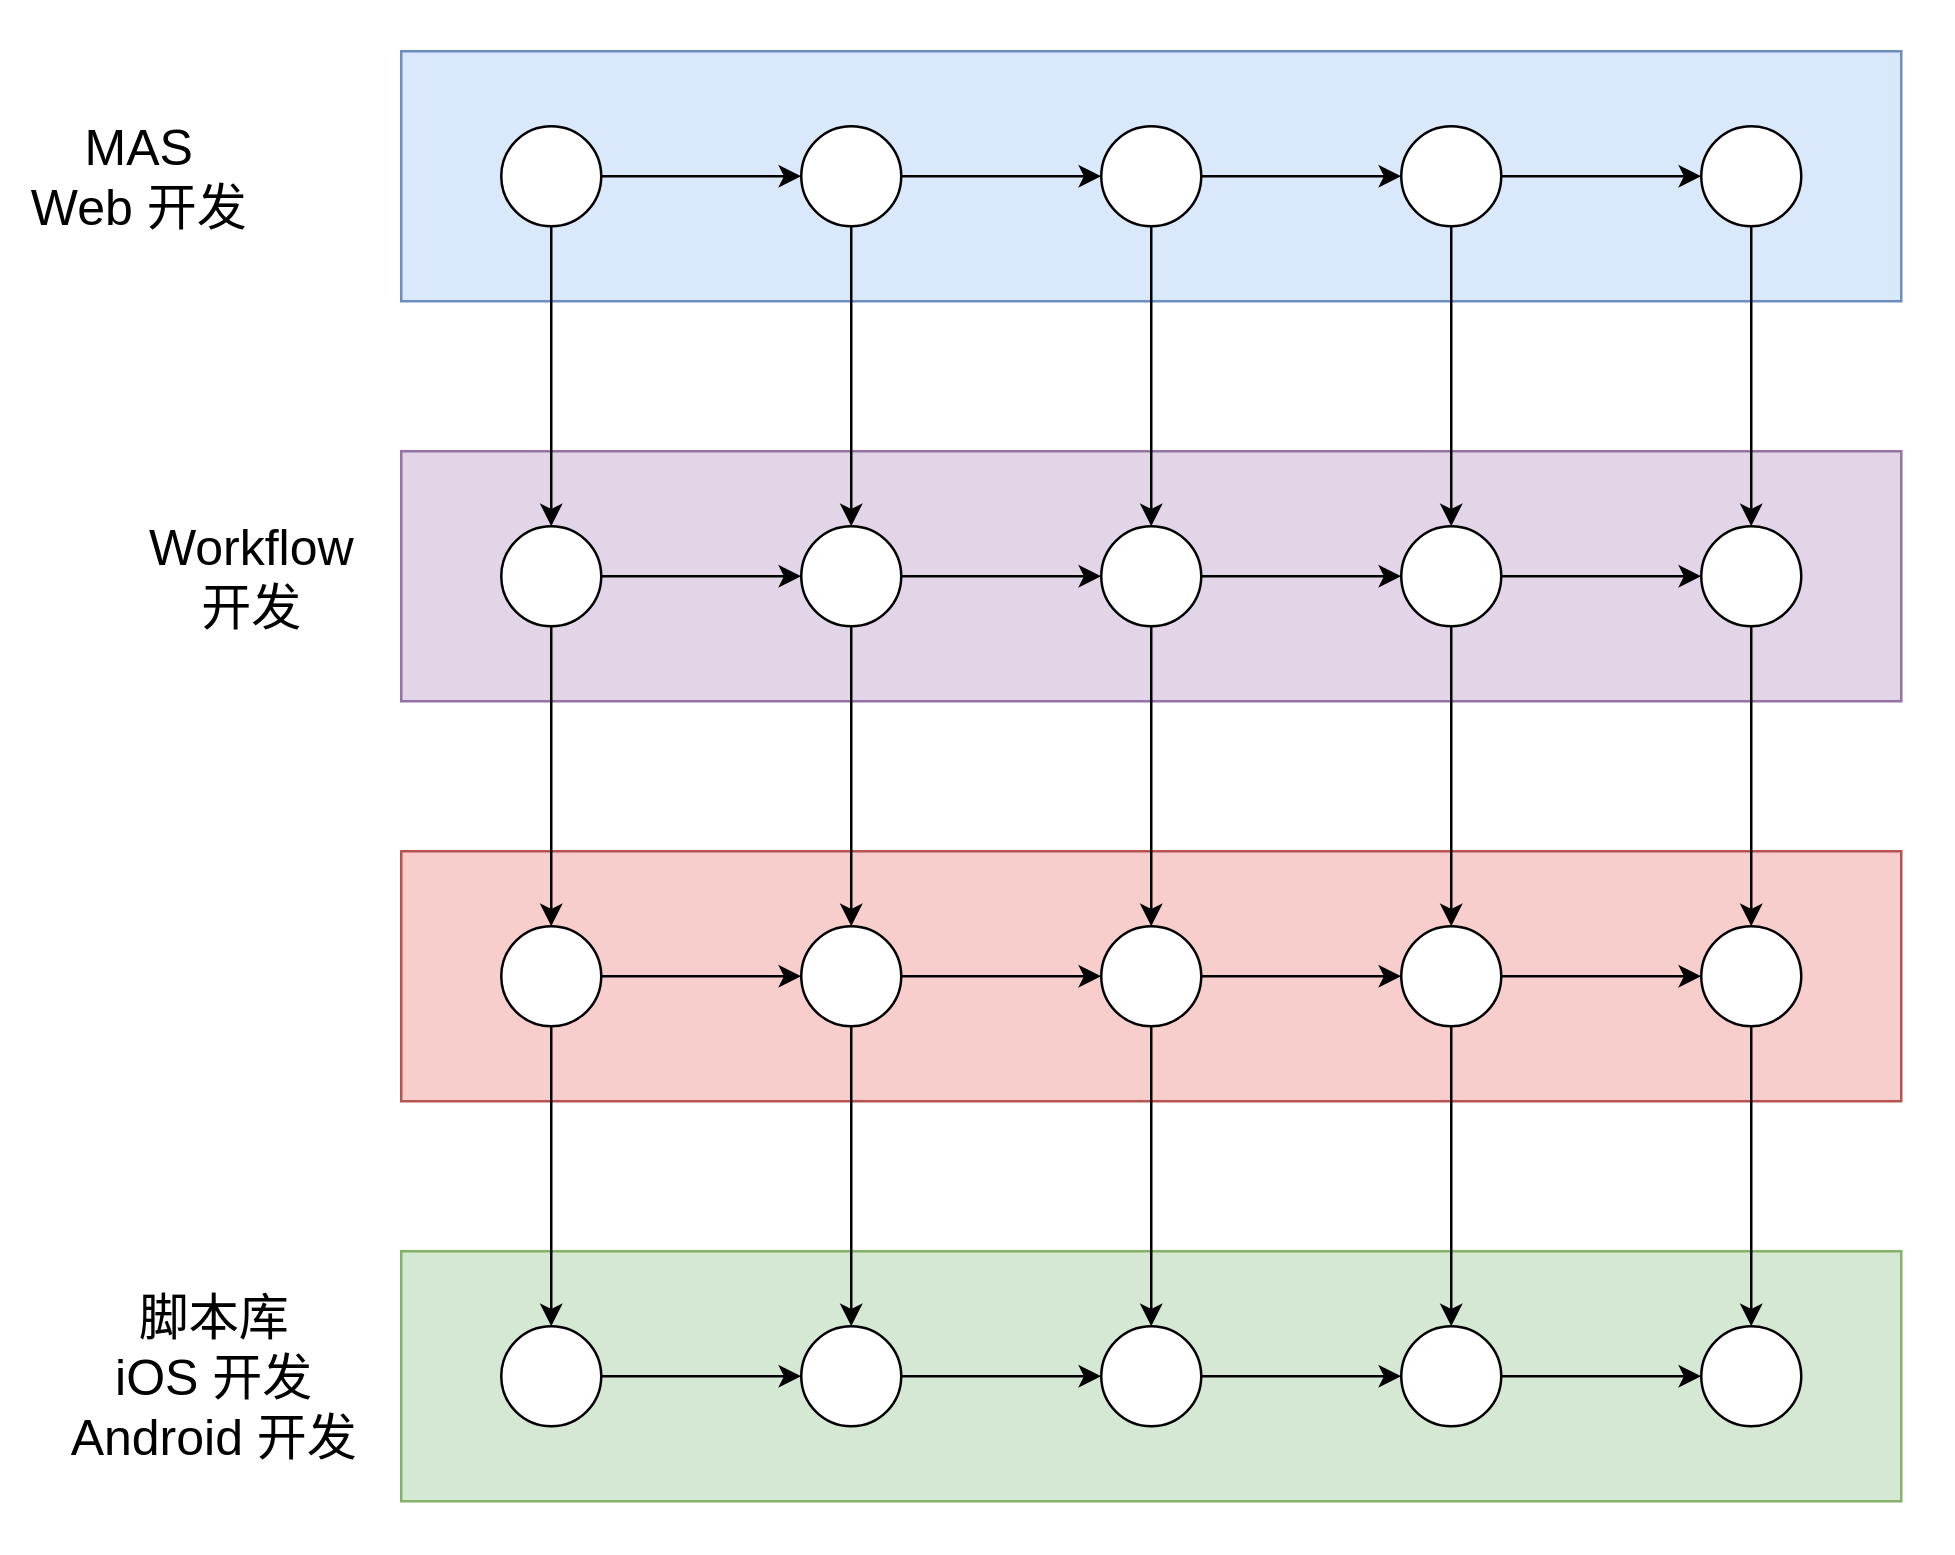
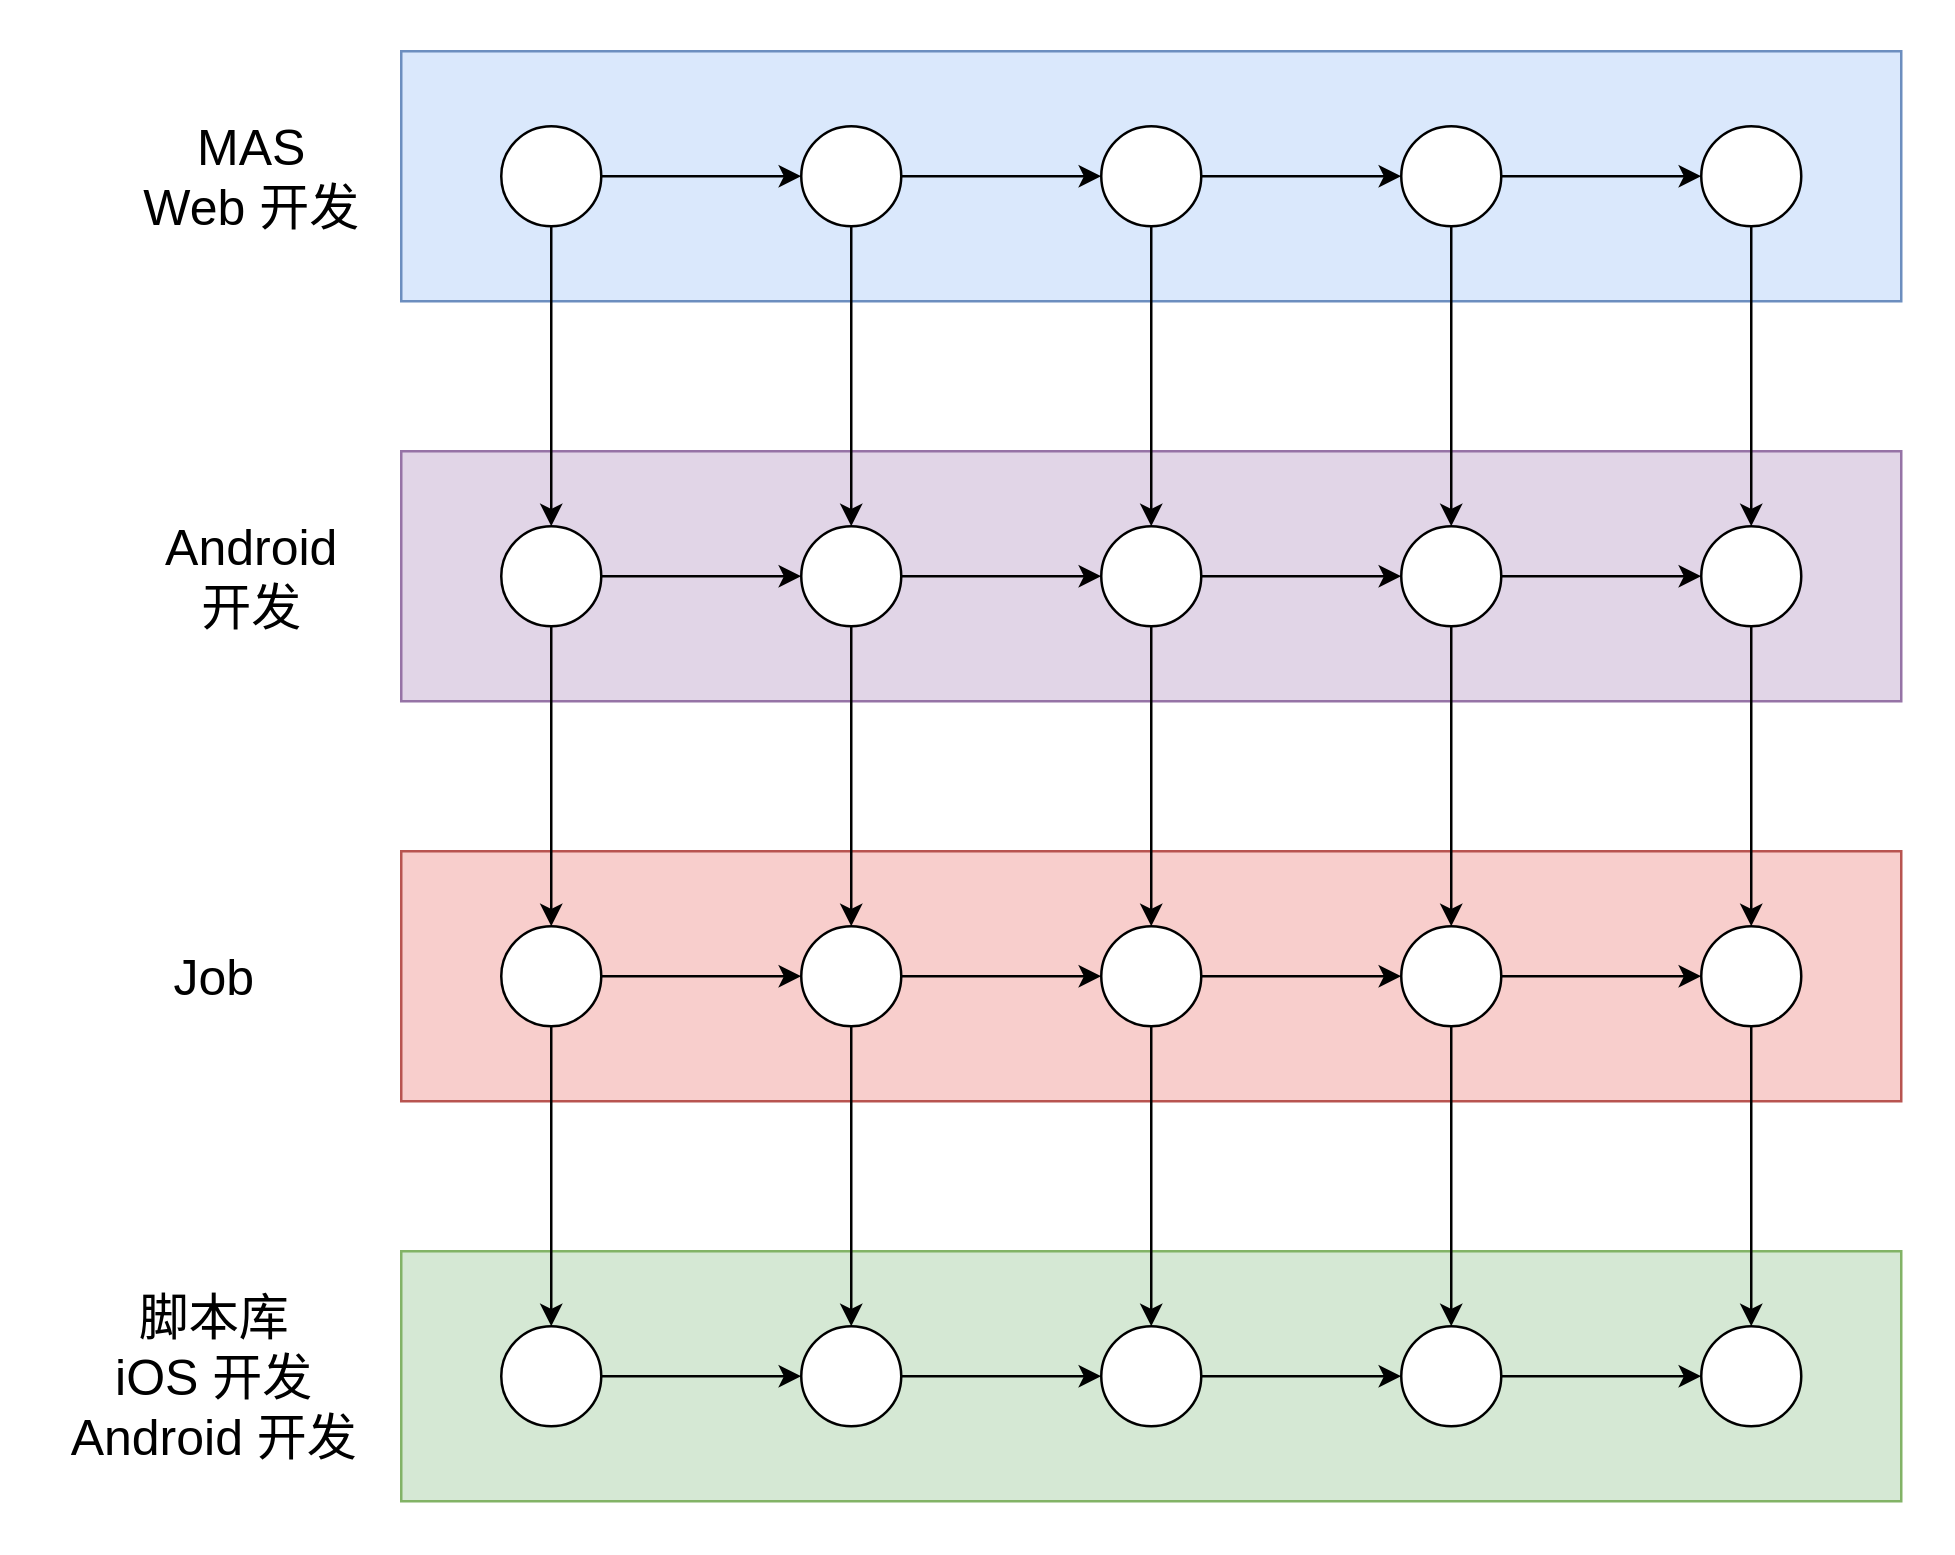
node "MAS Web 开发": moved (139, 176) -> (251, 176)
node "Workflow 开发": label "Workflow 开发" -> "Android 开发"
node "Job": added
